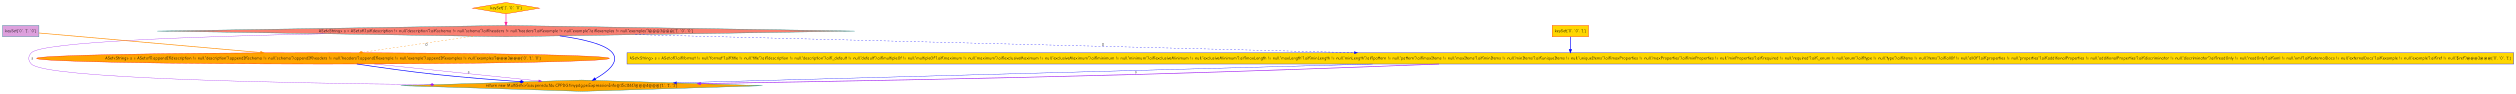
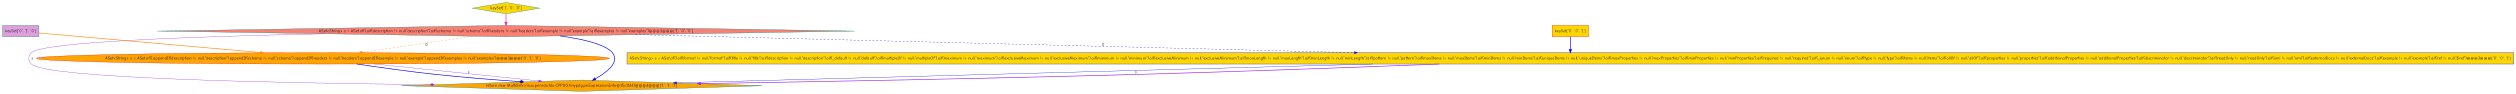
node "keySet['1', '0', '0']": color red -> teal
